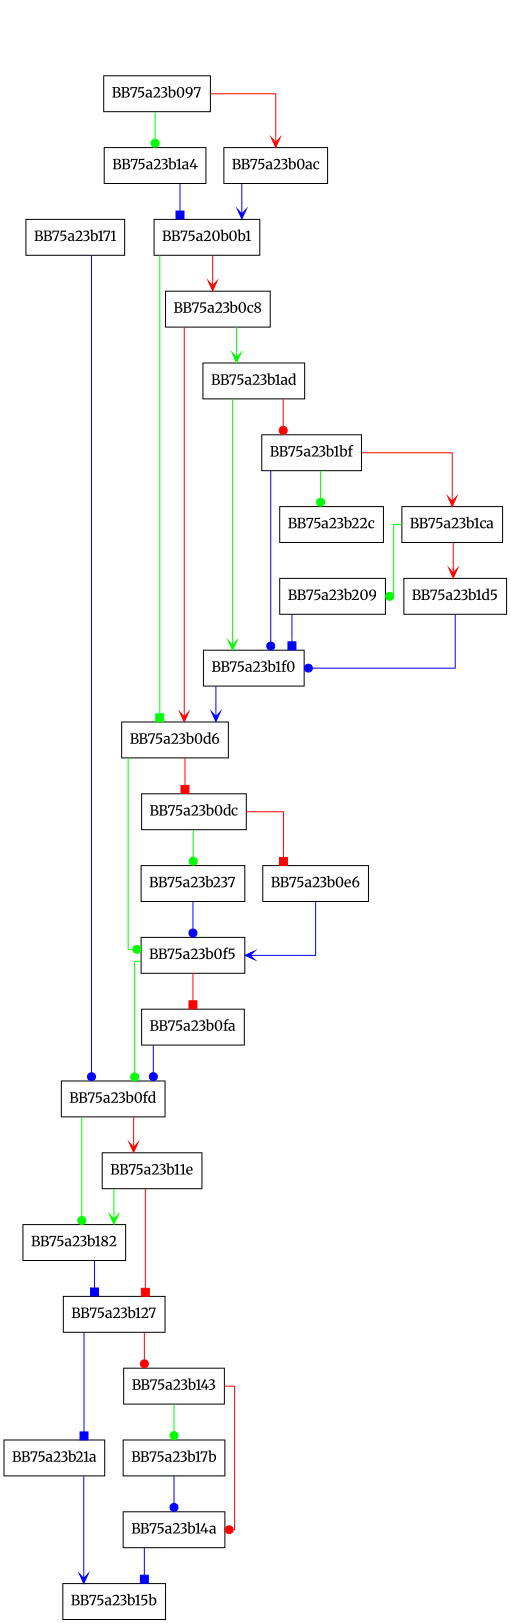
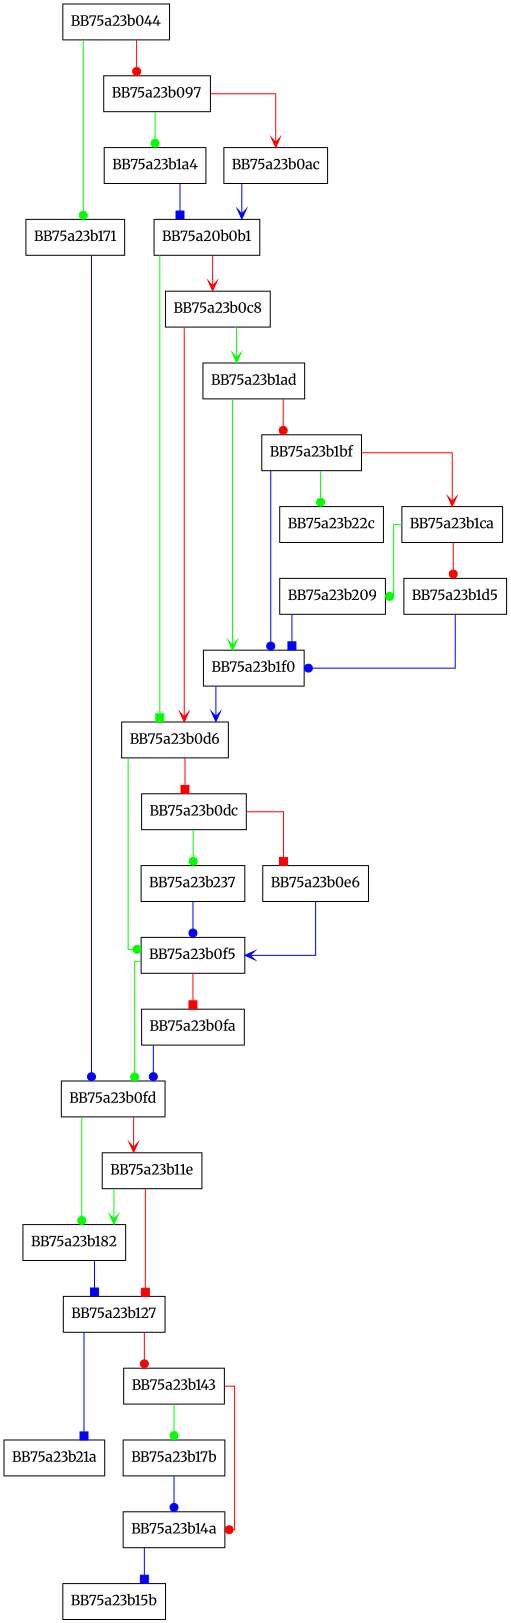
node "BB75a23b044": added
edge "BB75a23b1ca" -> "BB75a23b1d5": arrowhead vee -> dot
edge "BB75a23b21a" -> "BB75a23b15b": removed
